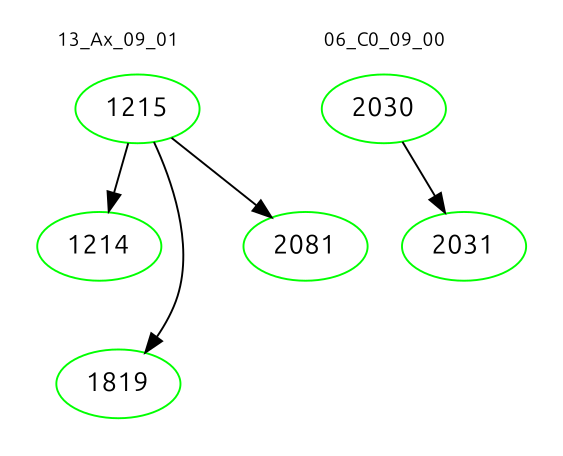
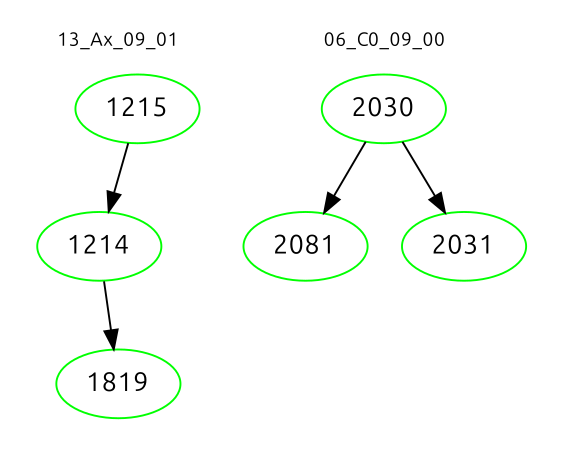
edge "1215" -> "2081": now "2030" -> "2081"
edge "1215" -> "1819": now "1214" -> "1819"
